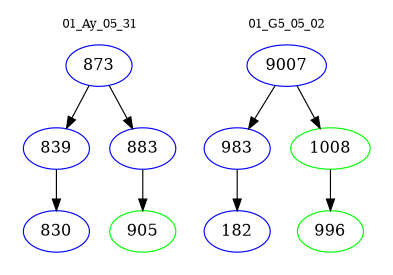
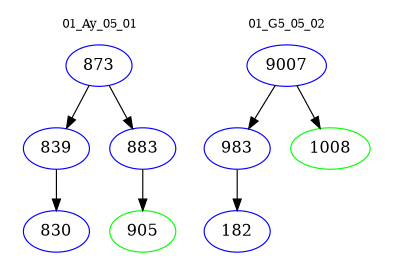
cluster "01_Ay_05_31": label "01_Ay_05_31" -> "01_Ay_05_01"
node "996": removed
